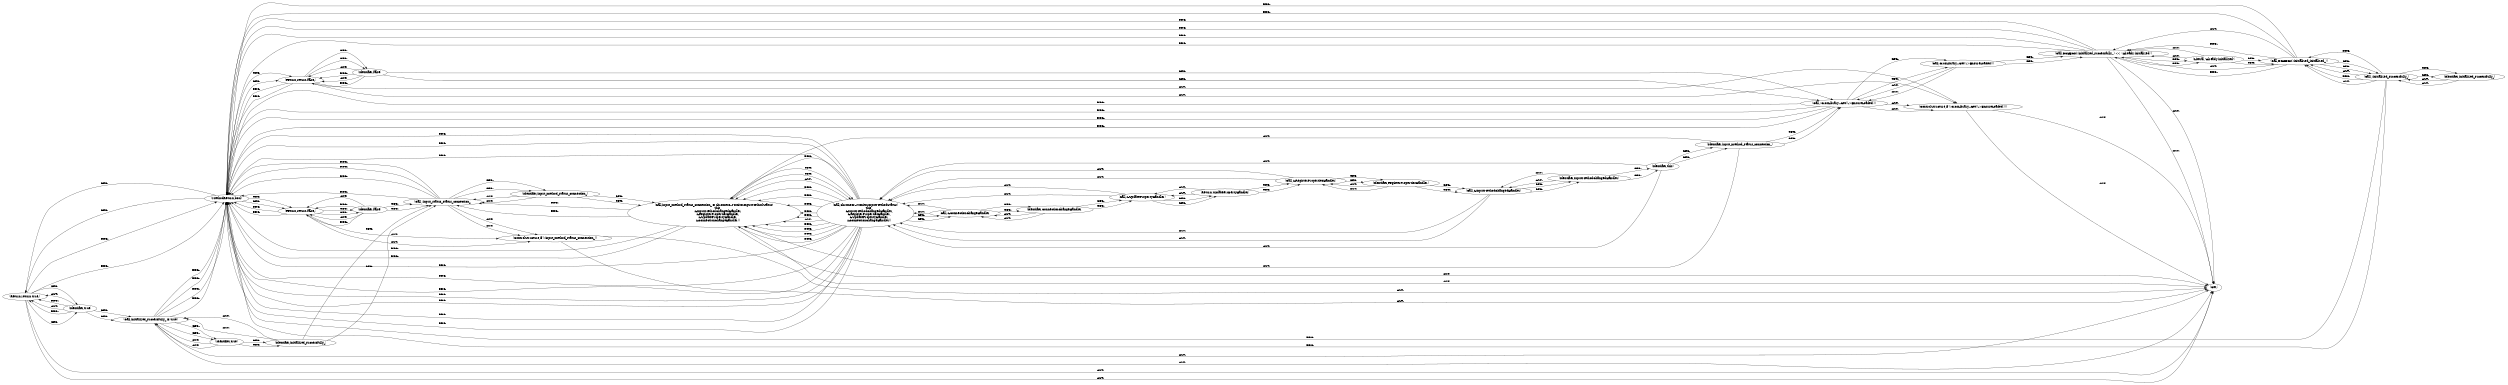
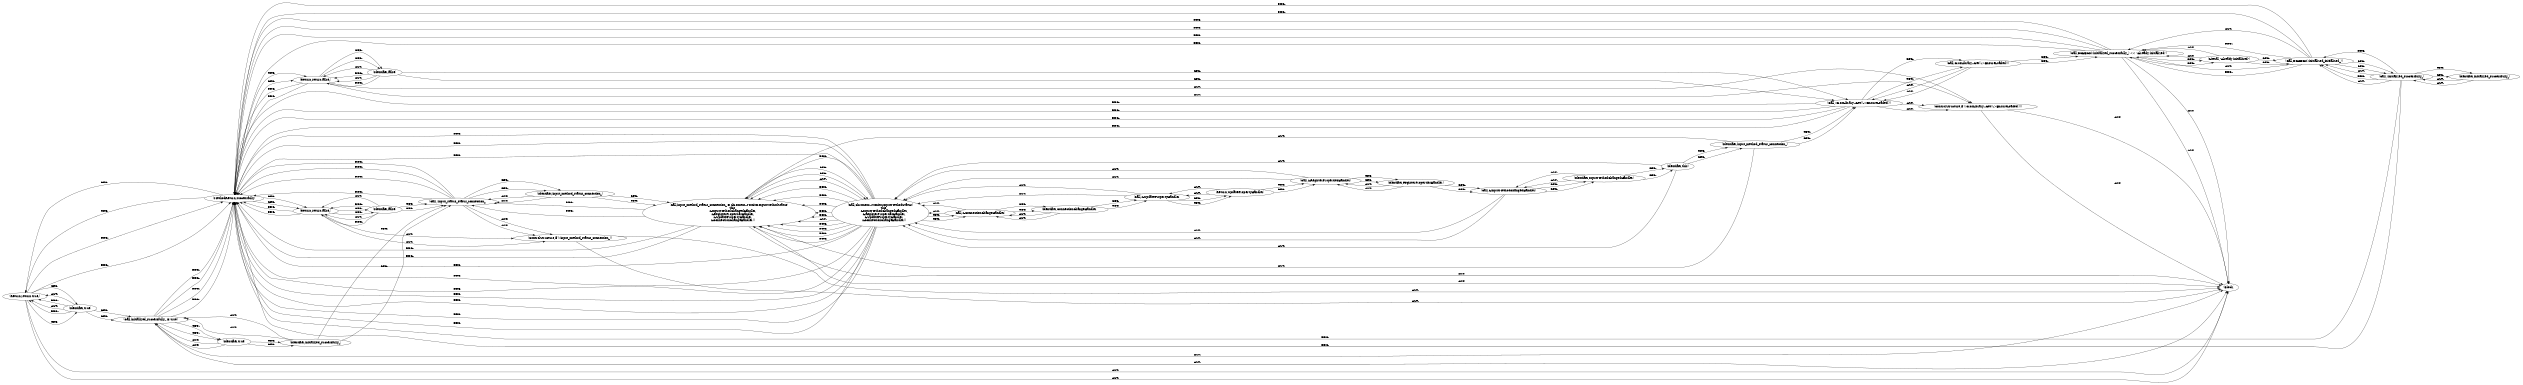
node "(MethodReturn,bool)": label "(MethodReturn,bool)" -> "(MethodReturn,successfully)"
node "(Get,)": label "(Get,)" -> "(Block,)"
